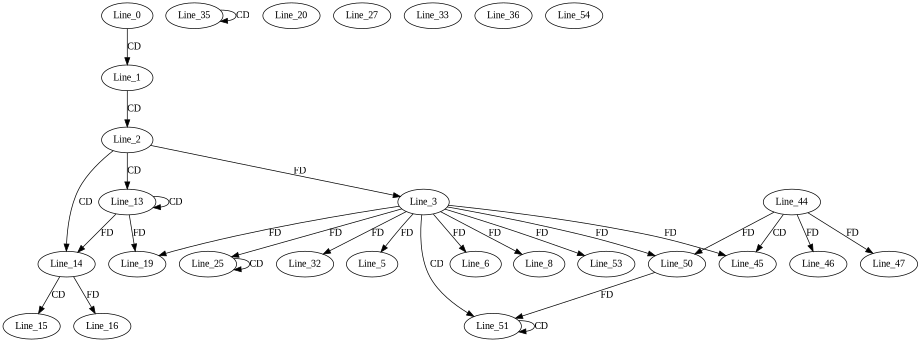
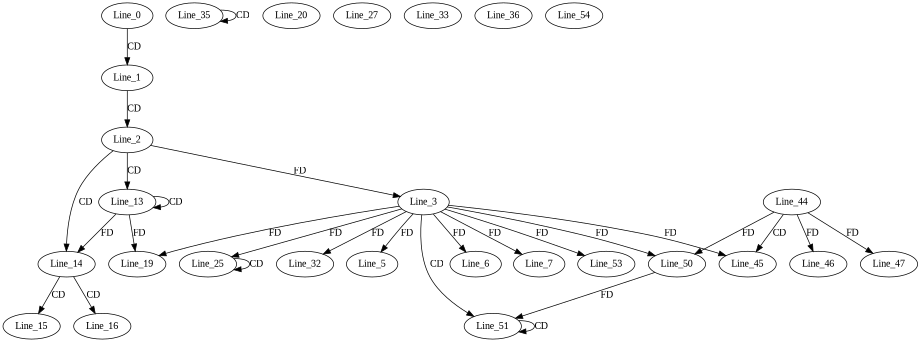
node "Line_8": label "Line_8" -> "Line_7"
edge "Line_14" -> "Line_16": label "FD" -> "CD"
